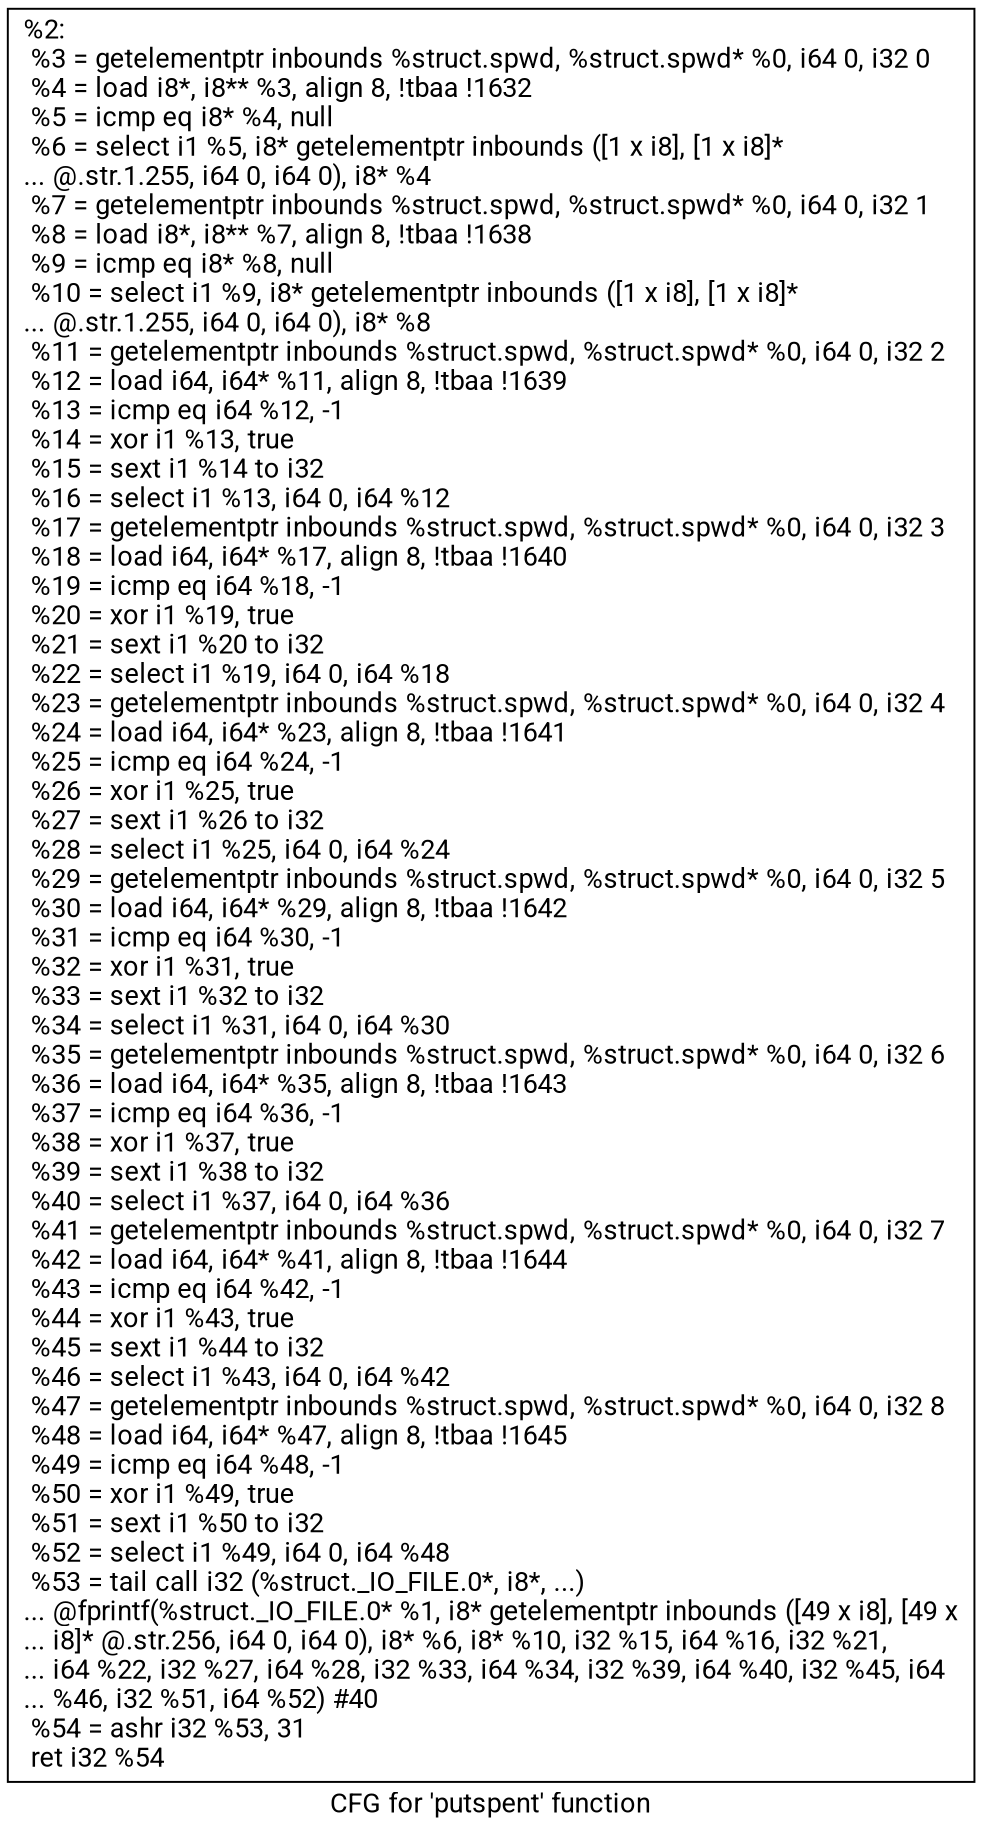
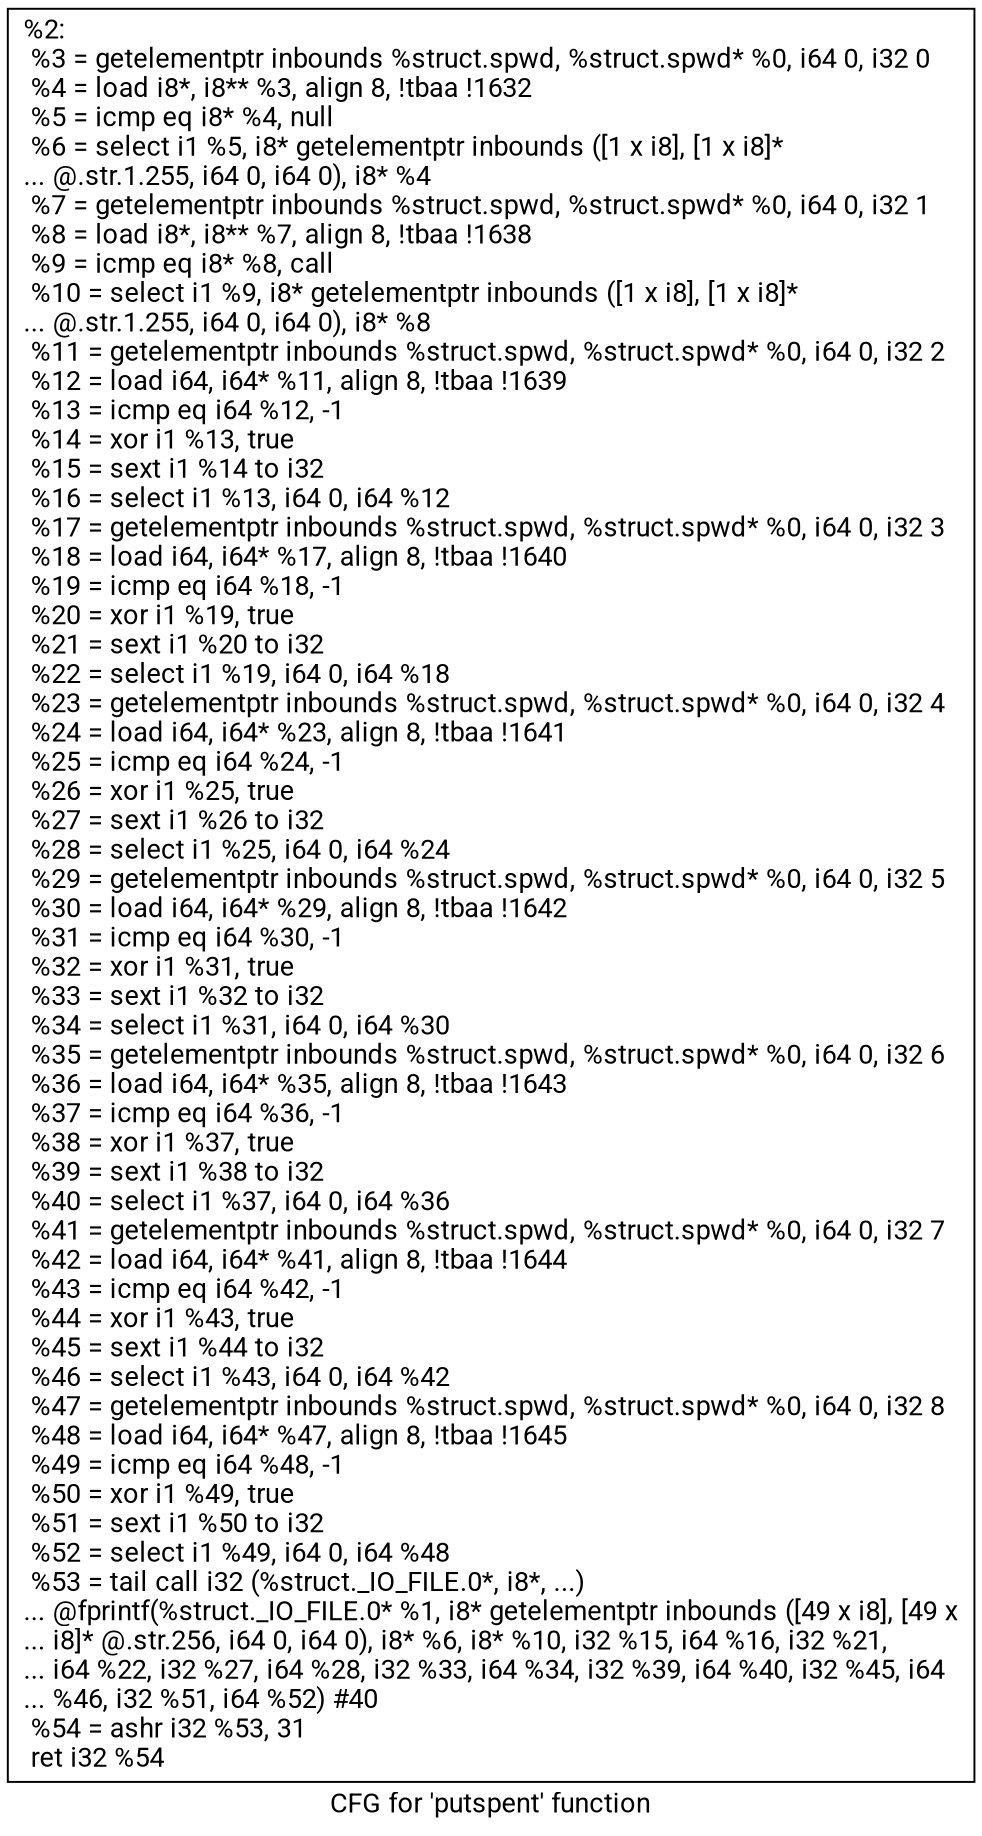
node "%2:": text "%9 = icmp eq i8* %8, null" -> "%9 = icmp eq i8* %8, call"
